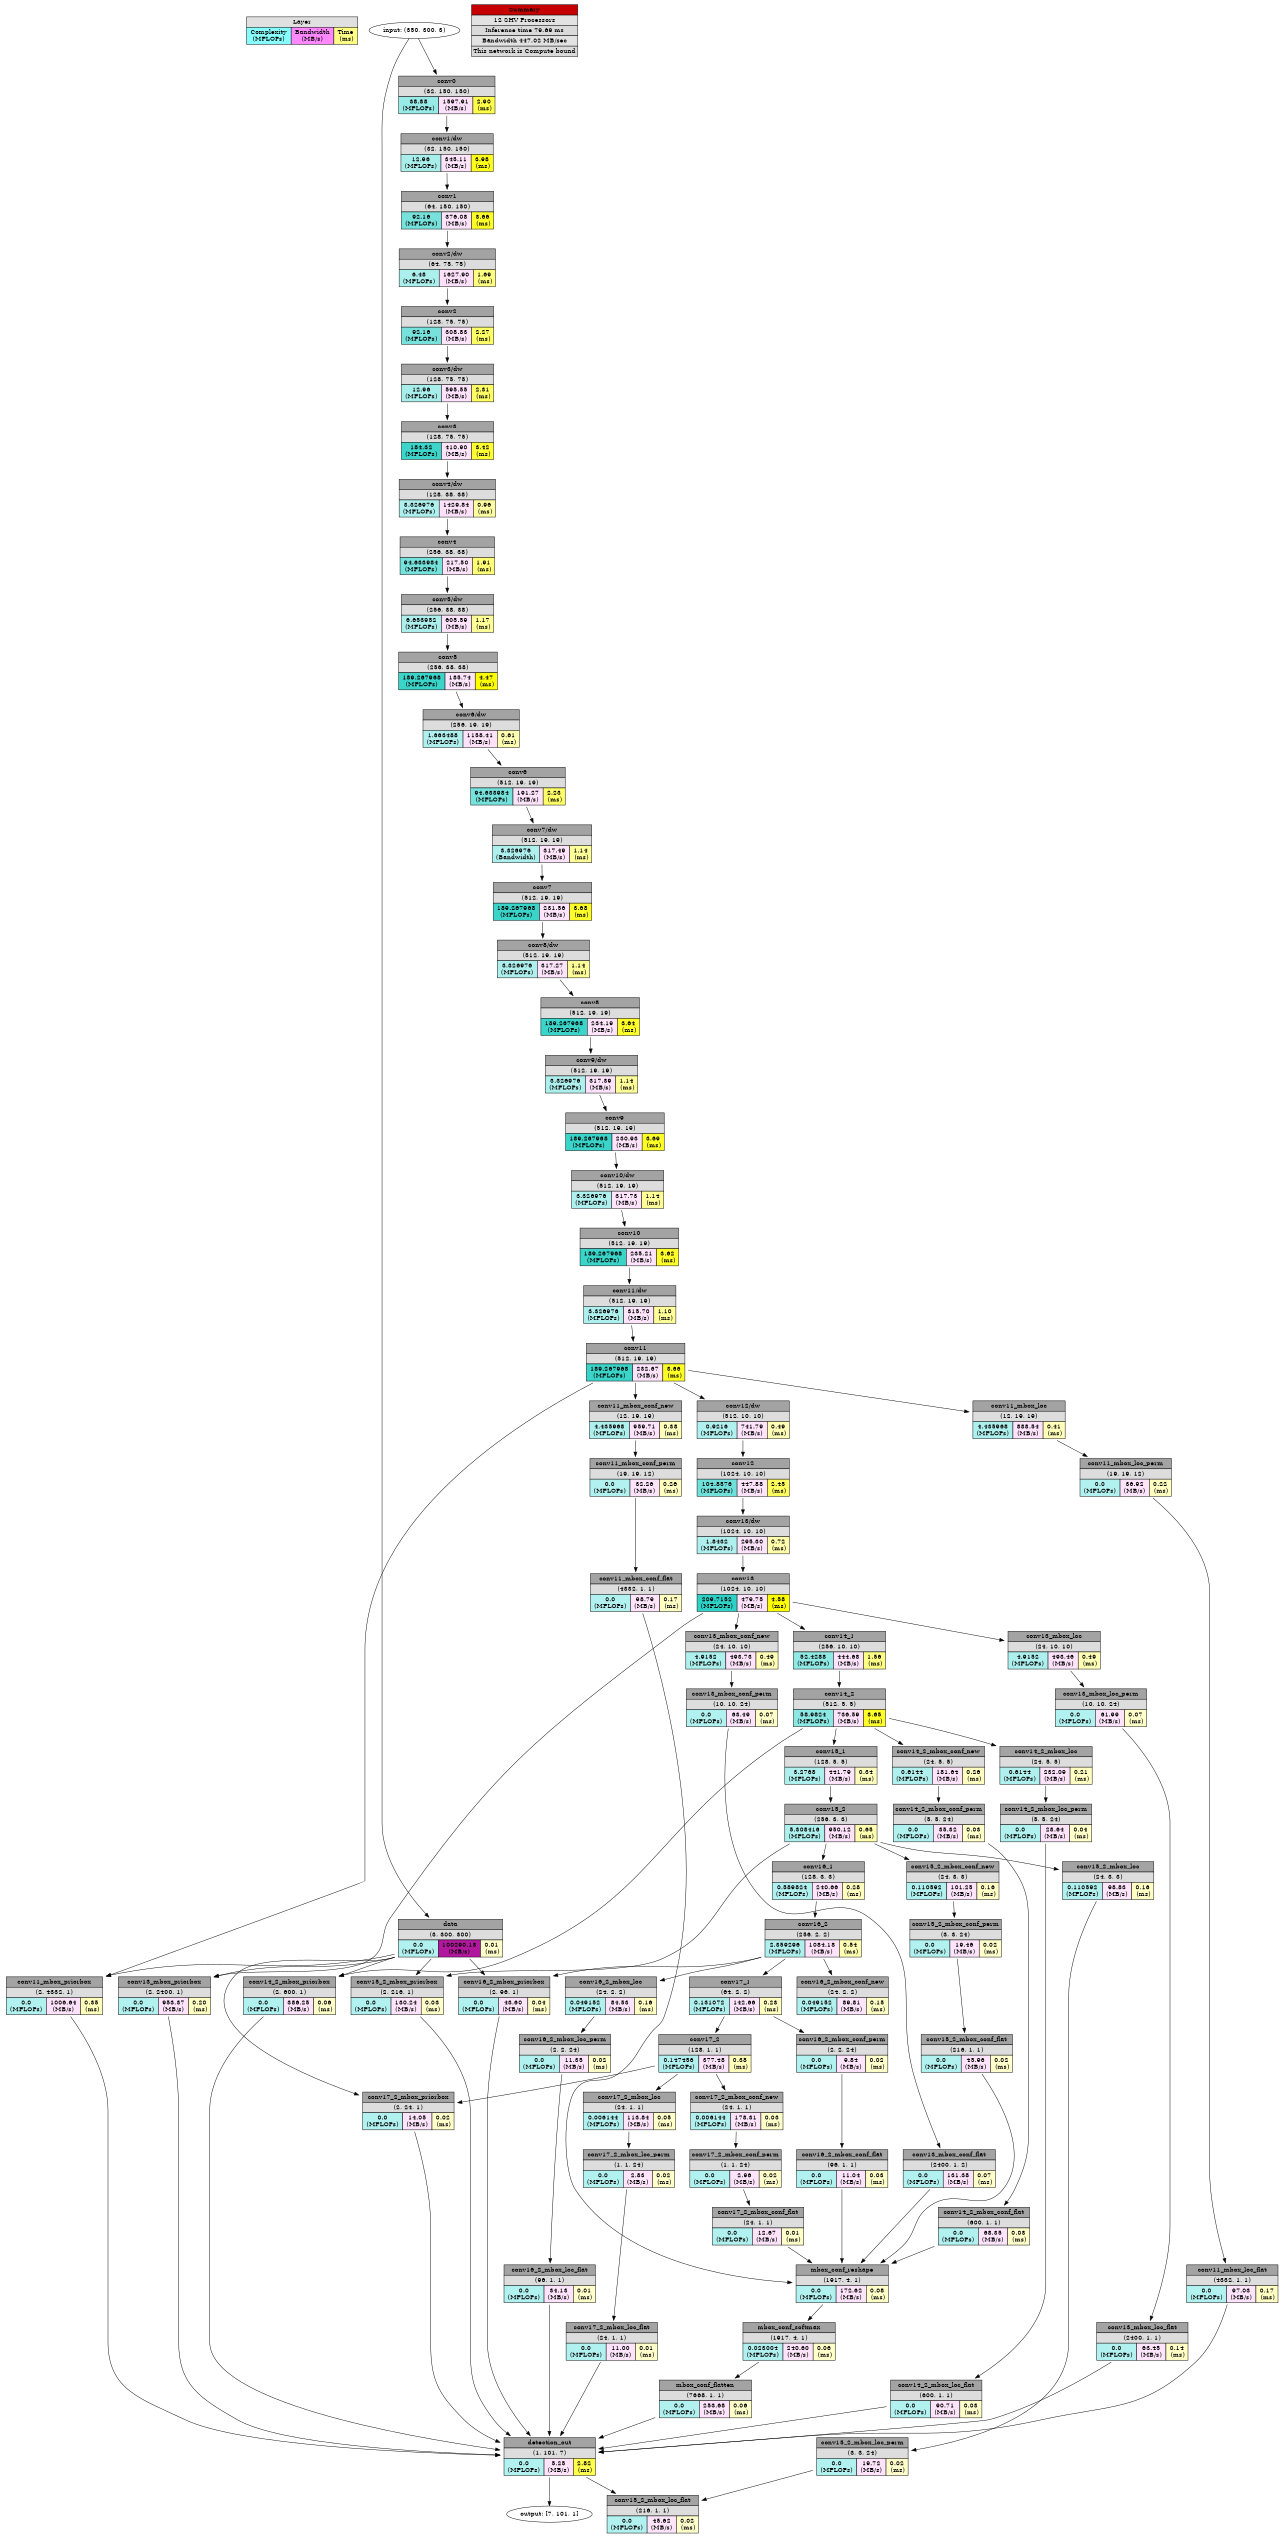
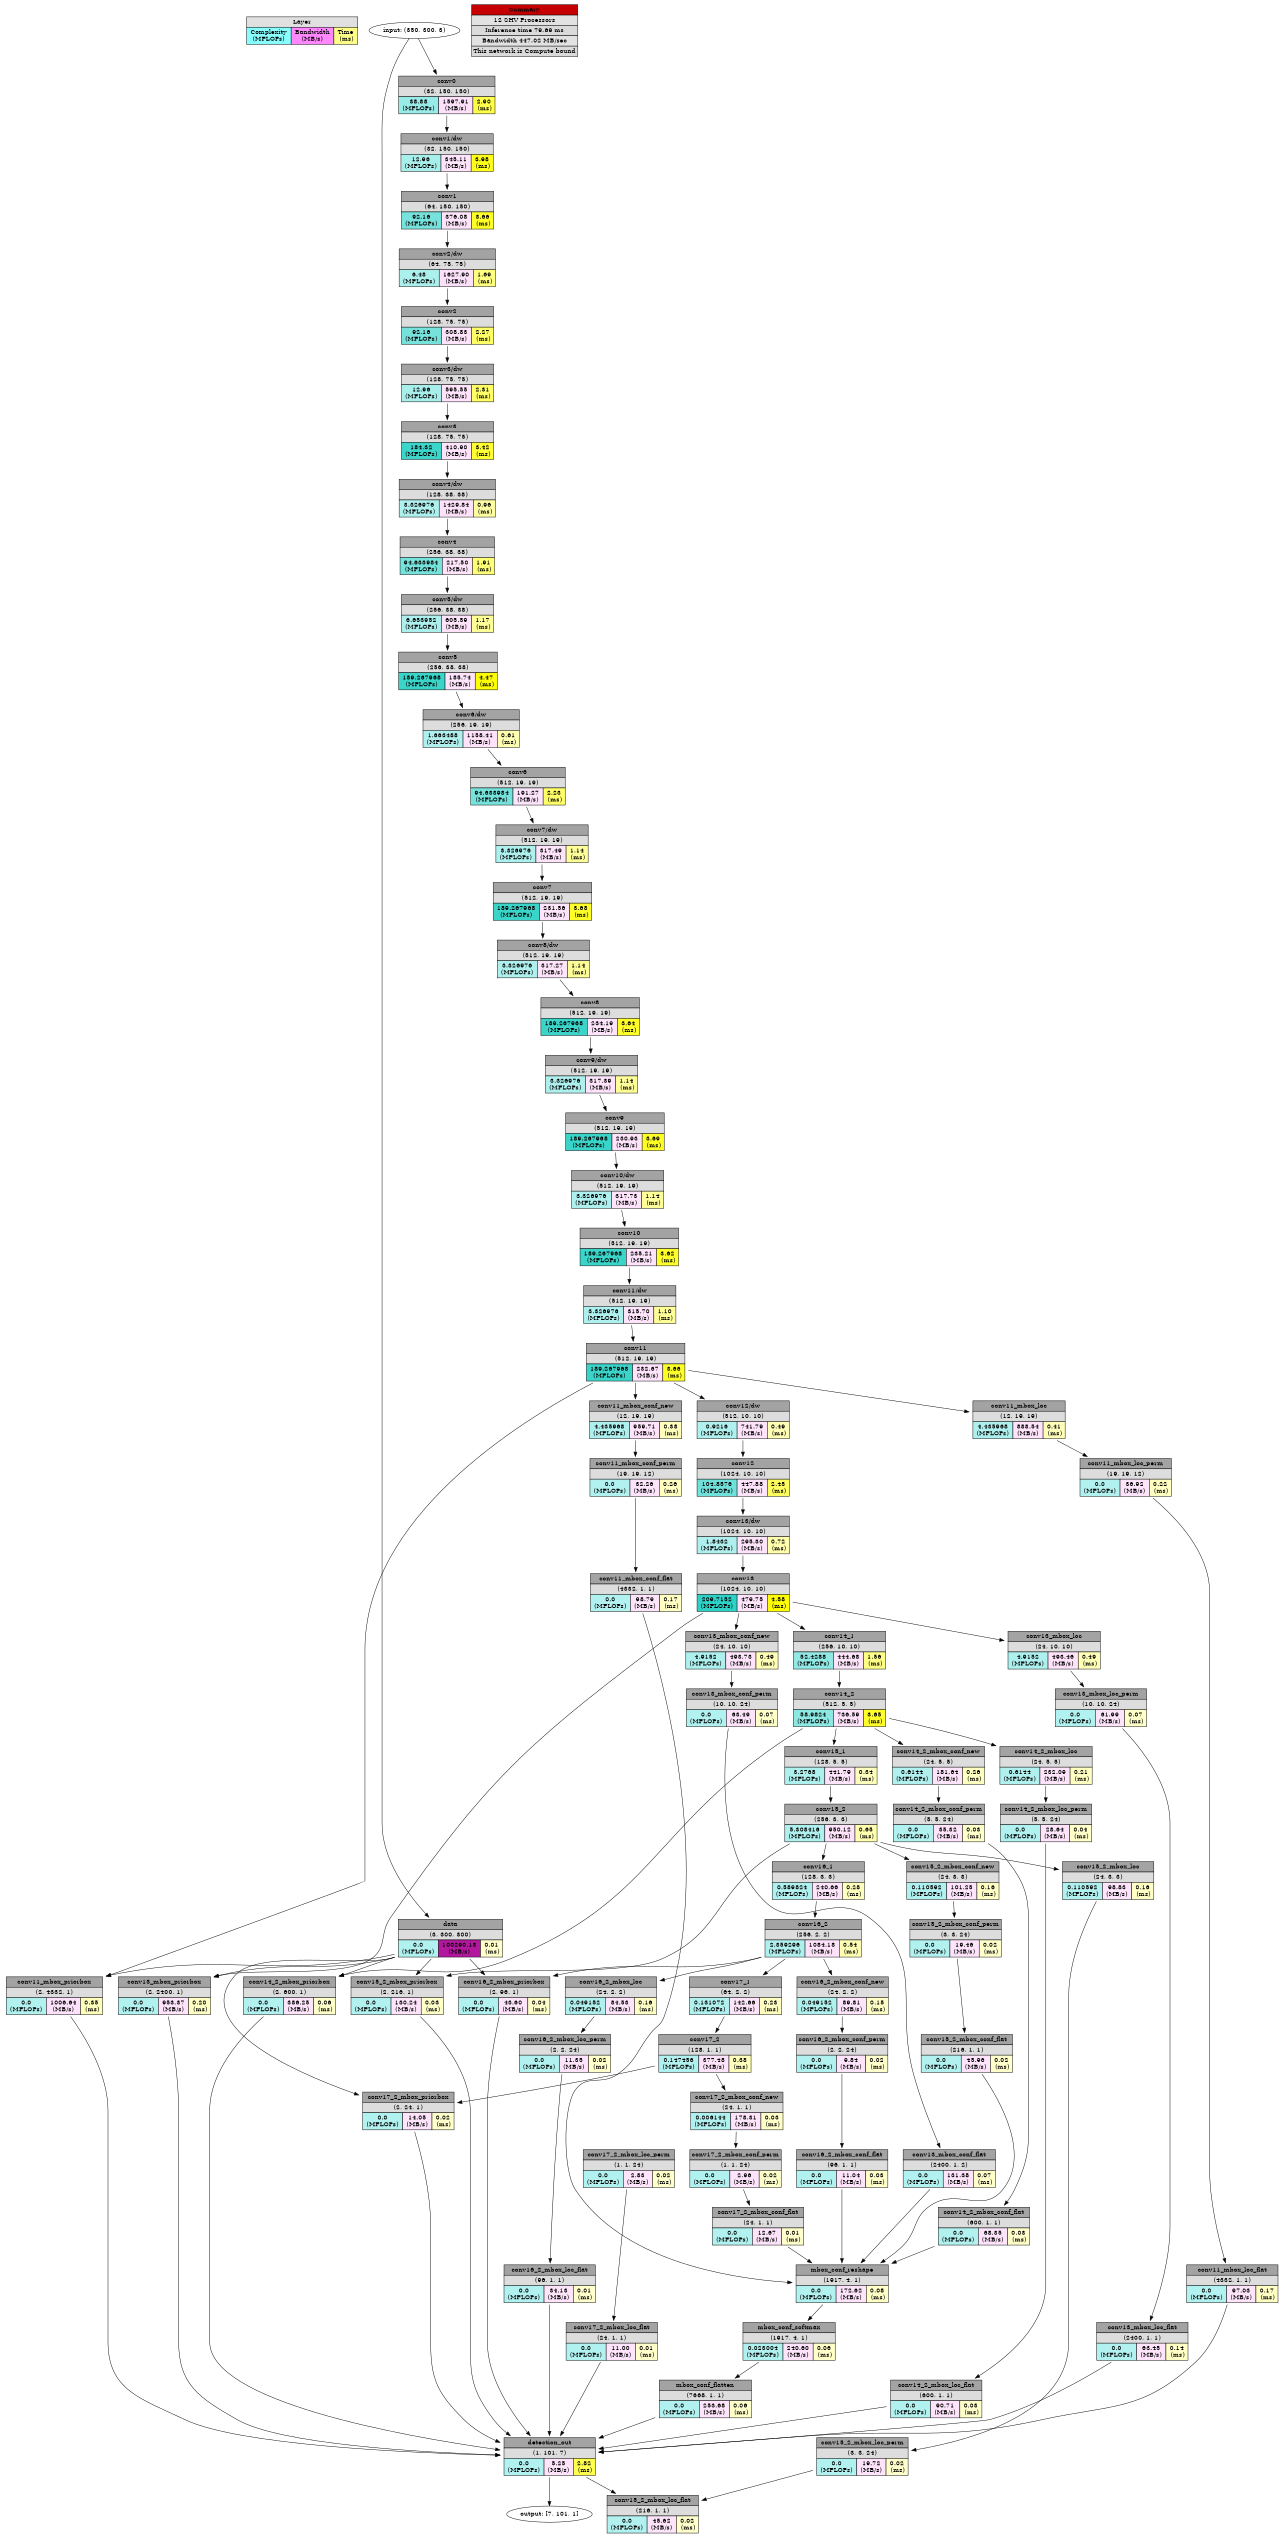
node "conv7/dw": text "(Bandwidth)" -> "(MFLOPs)"
edge "conv17_1" -> "conv16_2_mbox_conf_perm": now "conv16_2_mbox_conf_new" -> "conv16_2_mbox_conf_perm"
node "conv17_2_mbox_loc": removed
